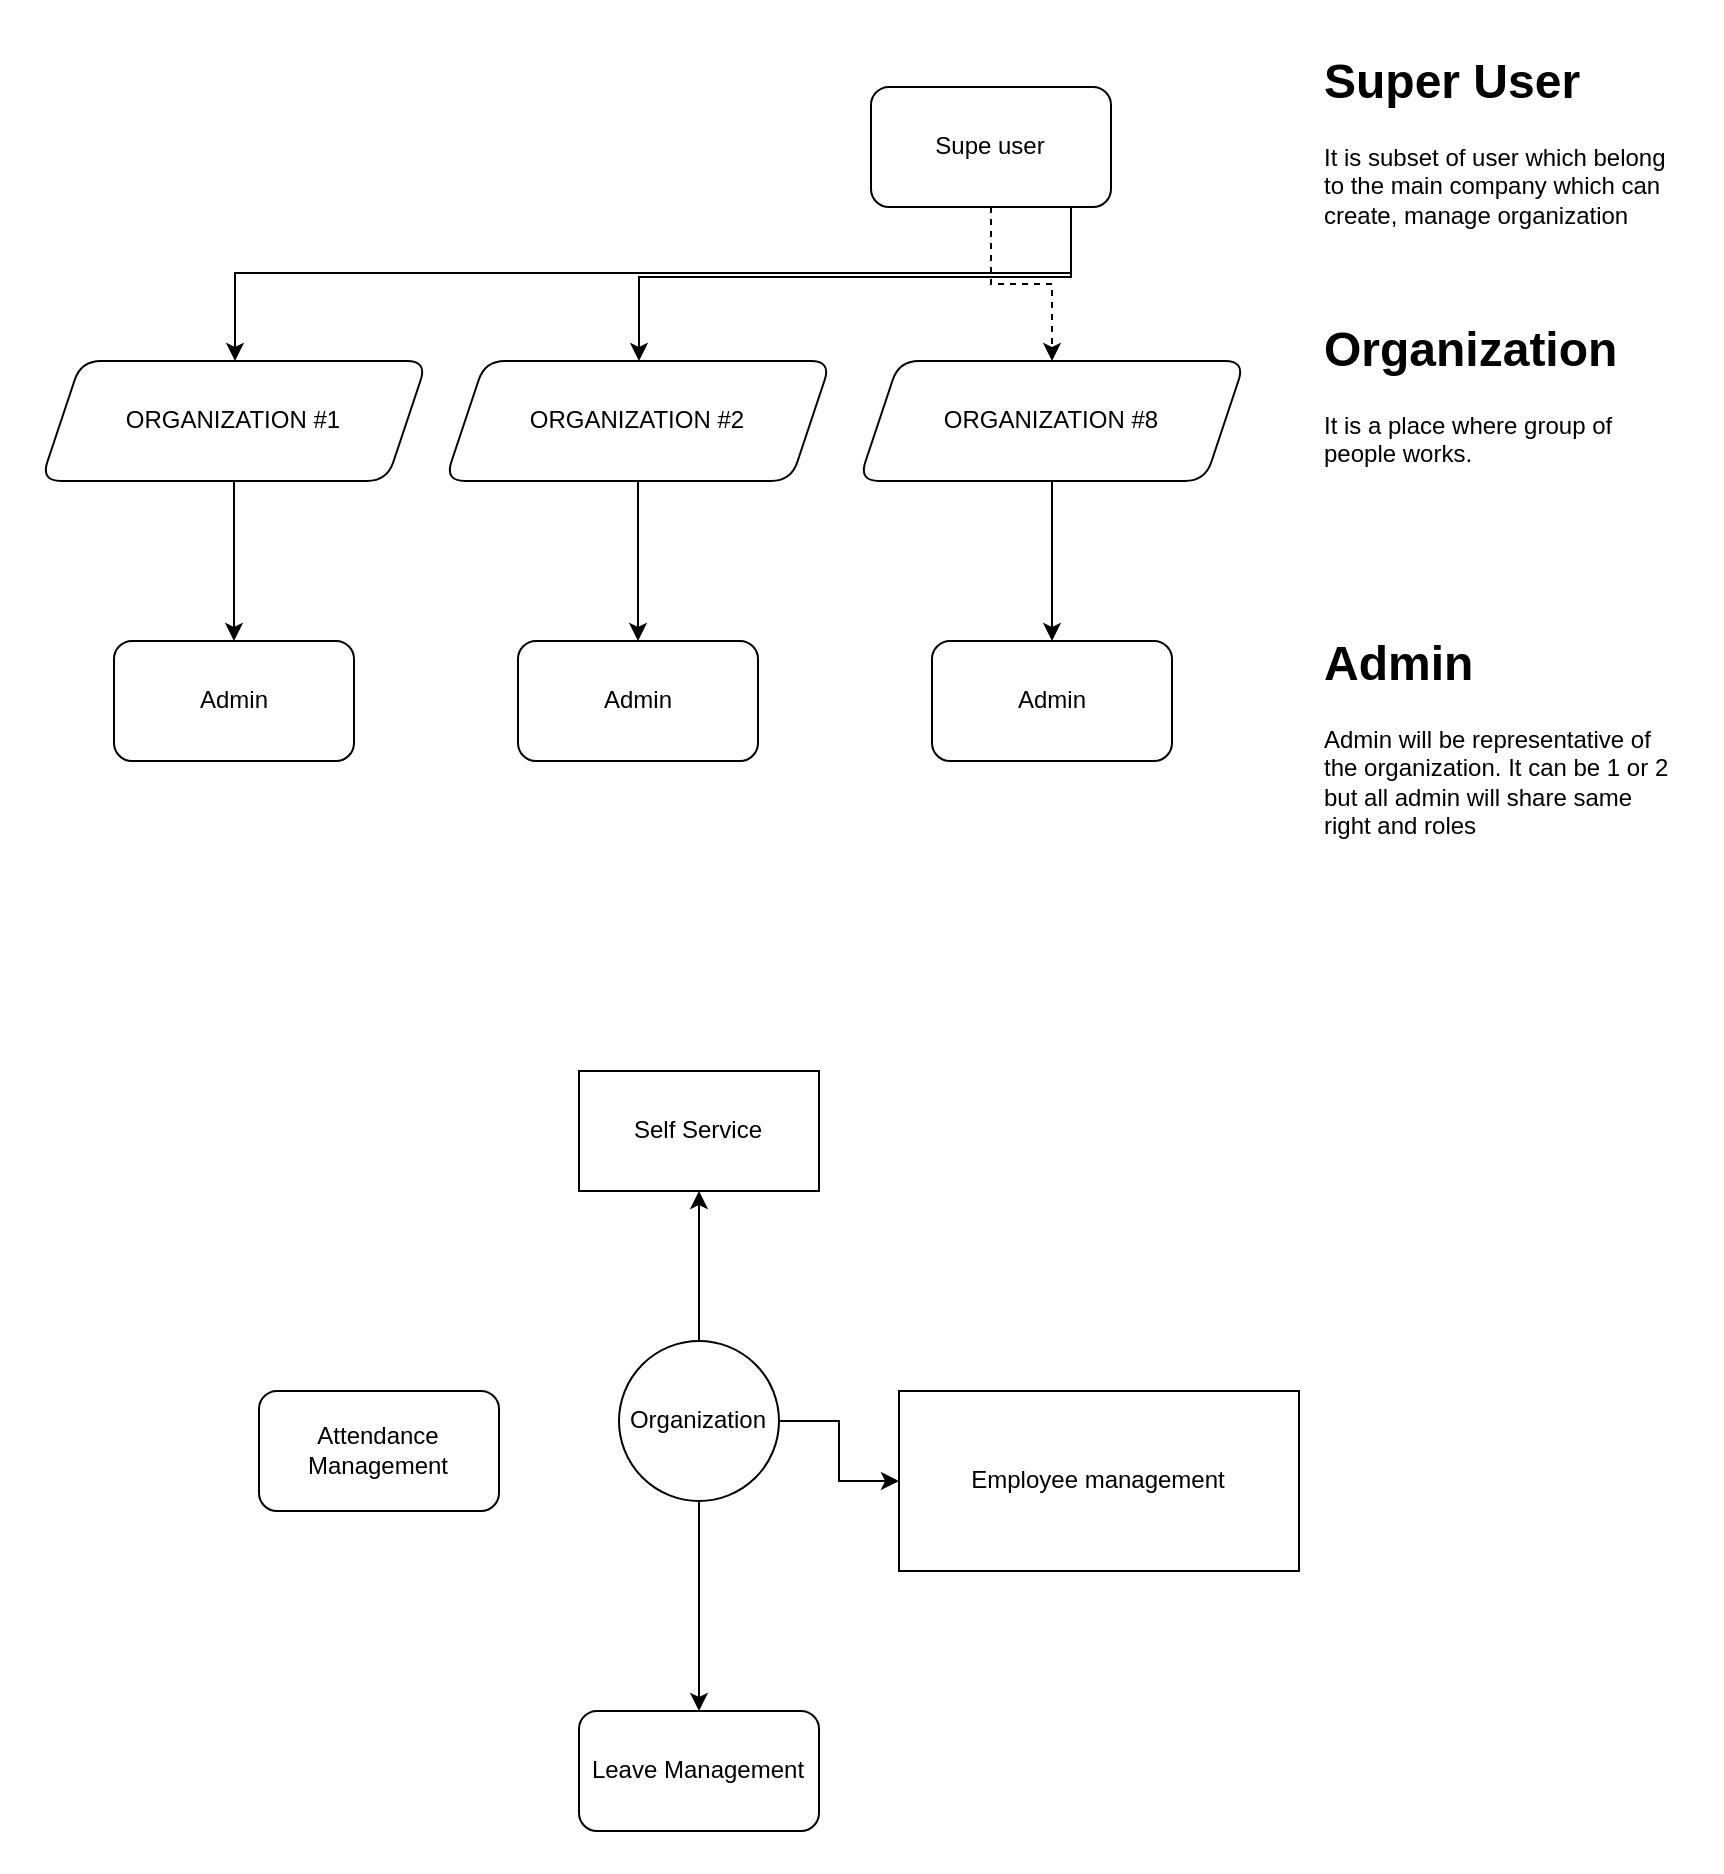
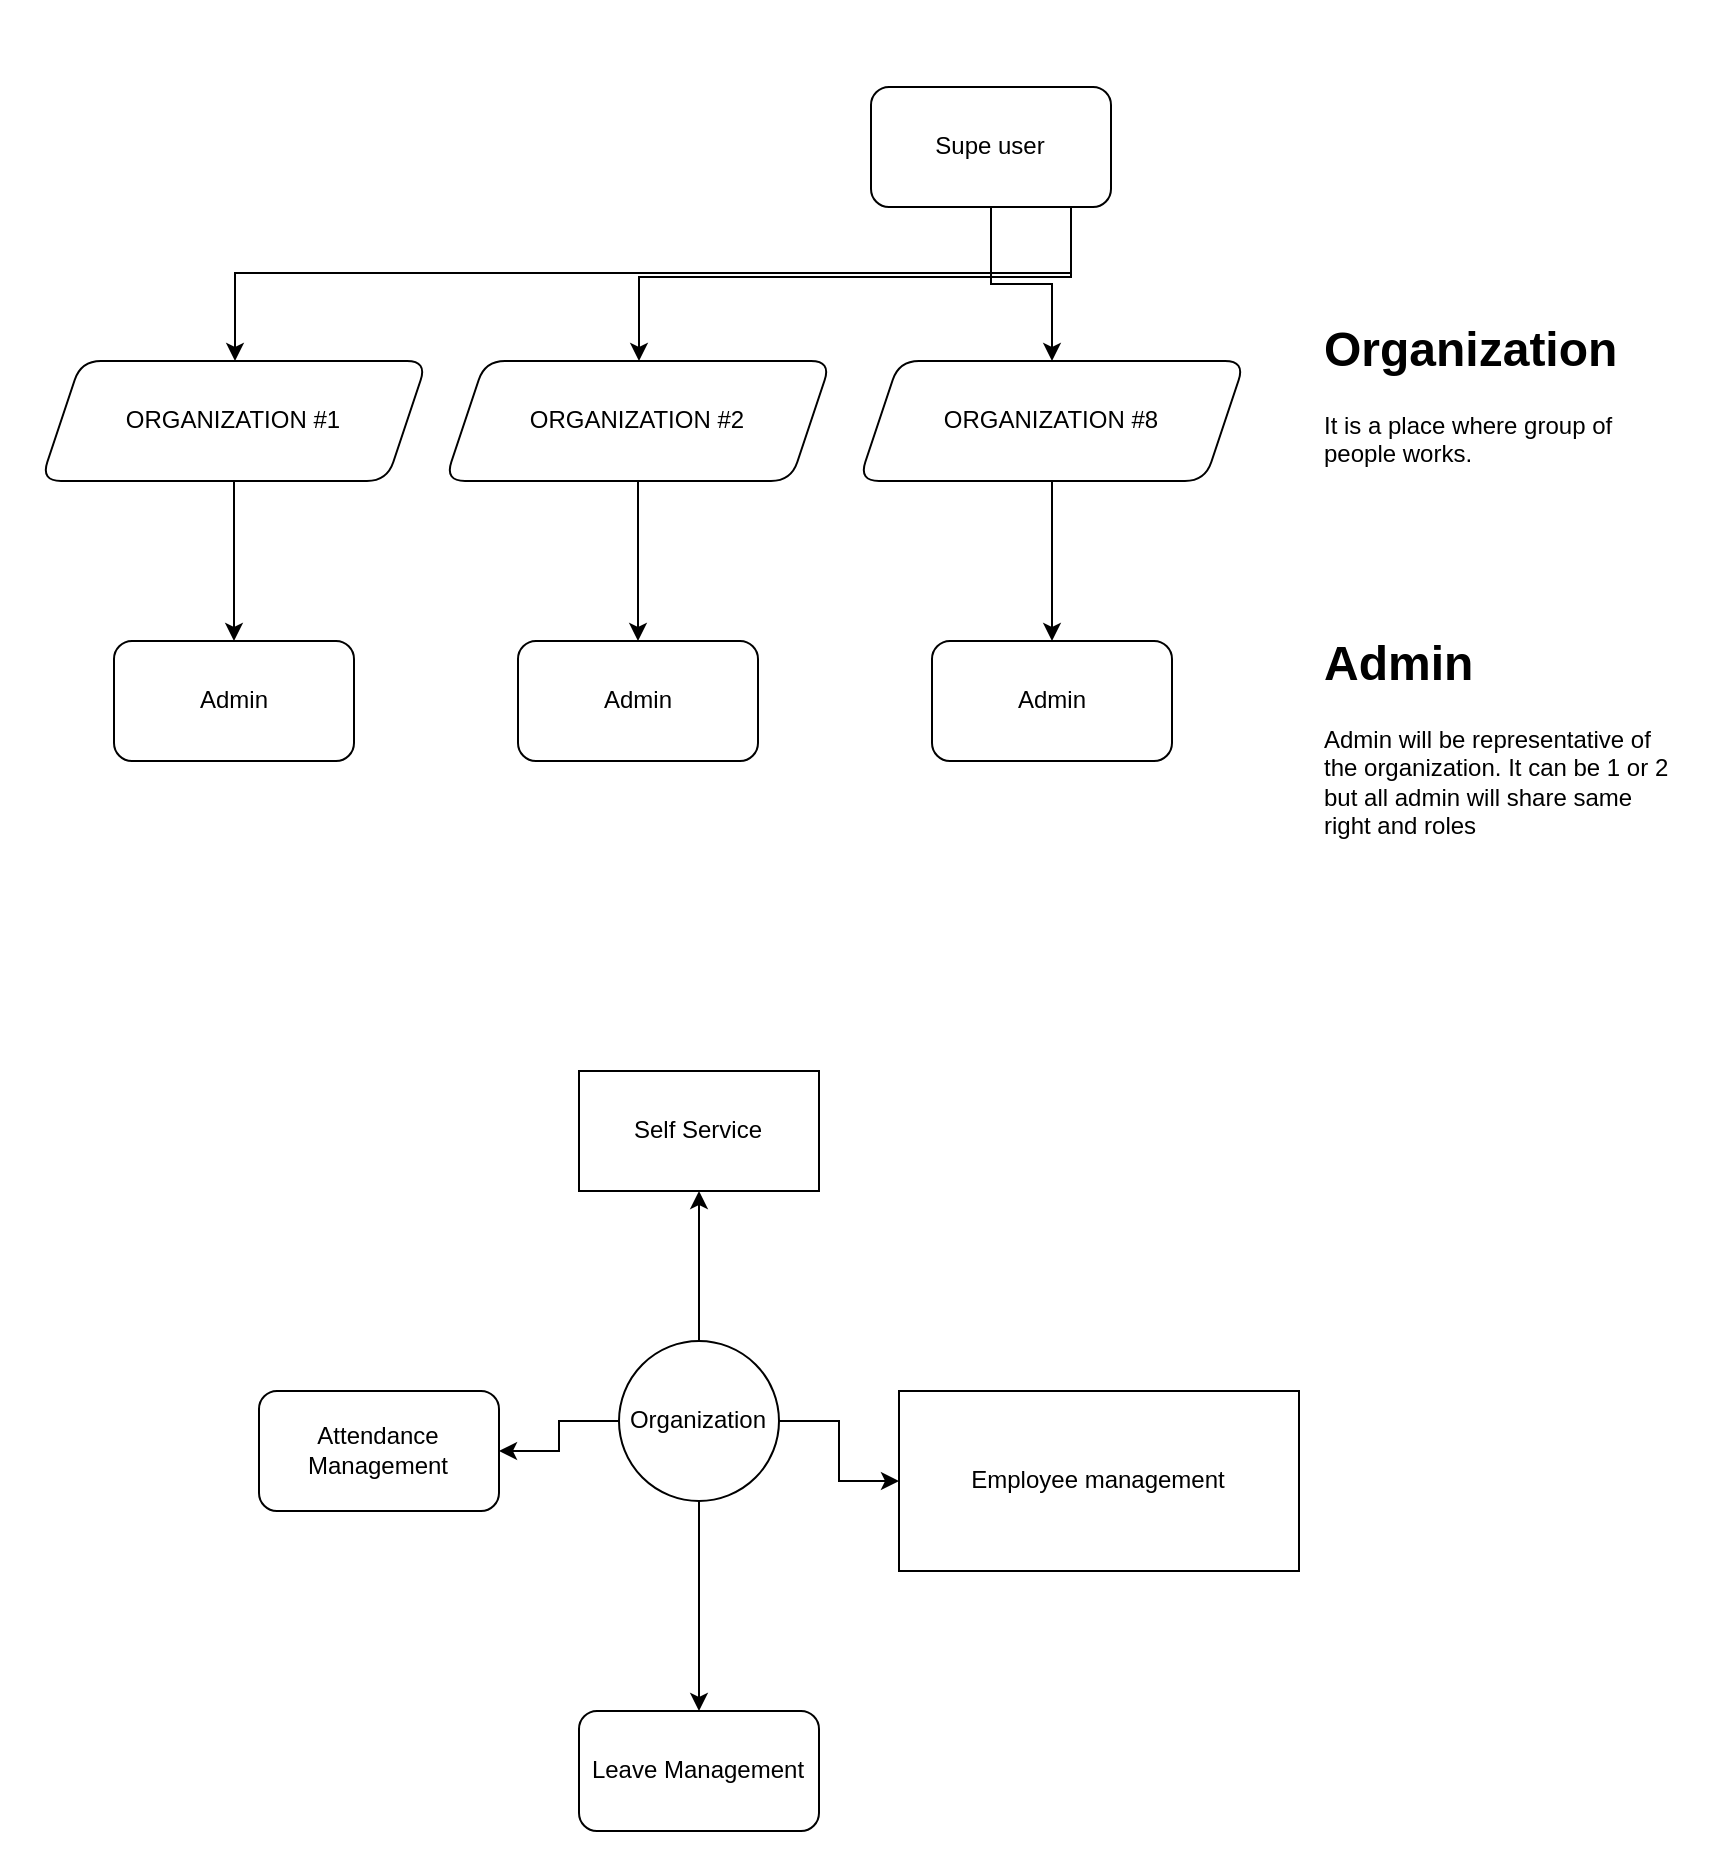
node "Super UserIt is subset of user which belong to the main company which can create, manage organization": removed
edge "Supe user" -> "ORGANIZATION #8": style dashed -> solid
edge "Organization" -> "Attendance Management": added
